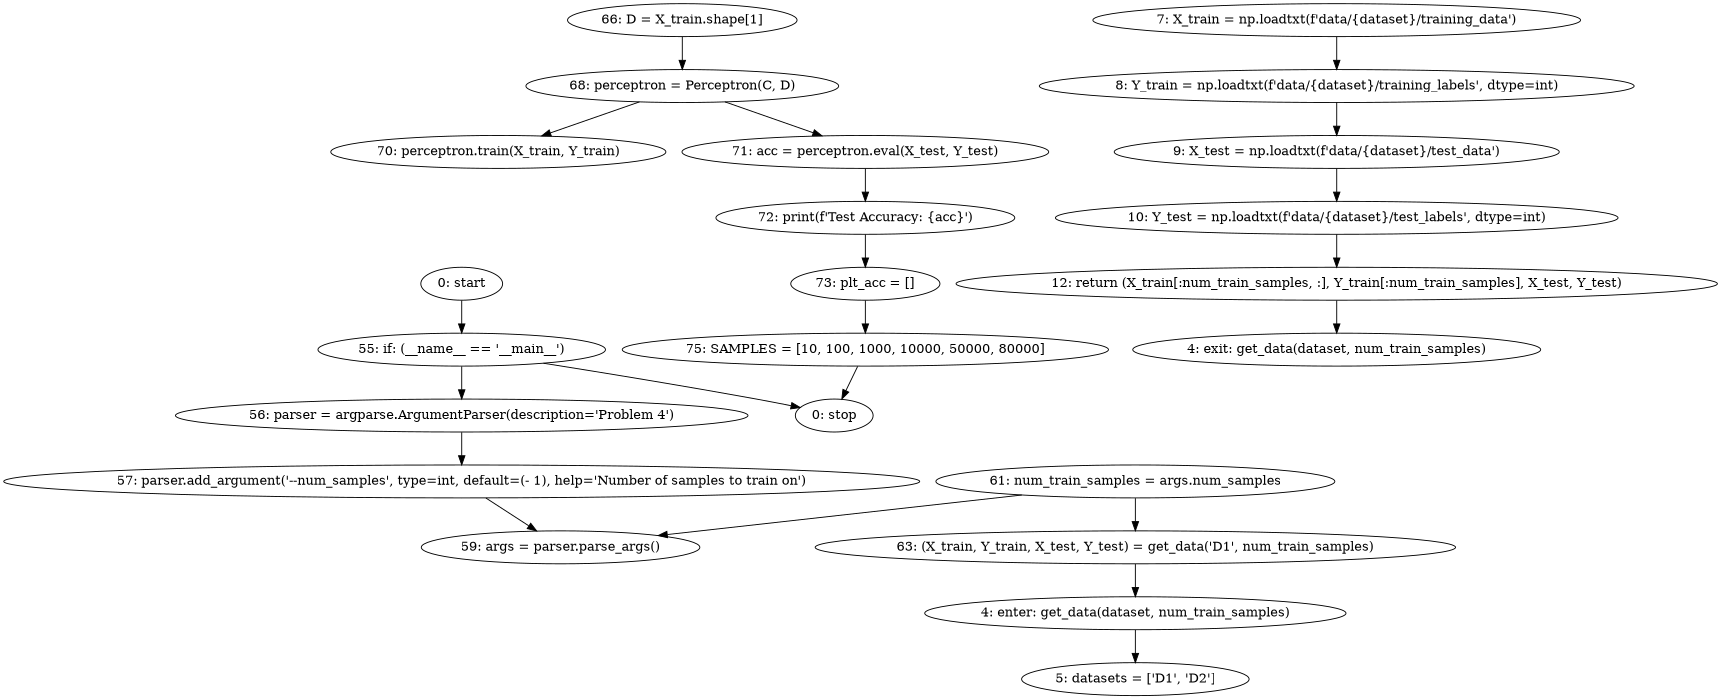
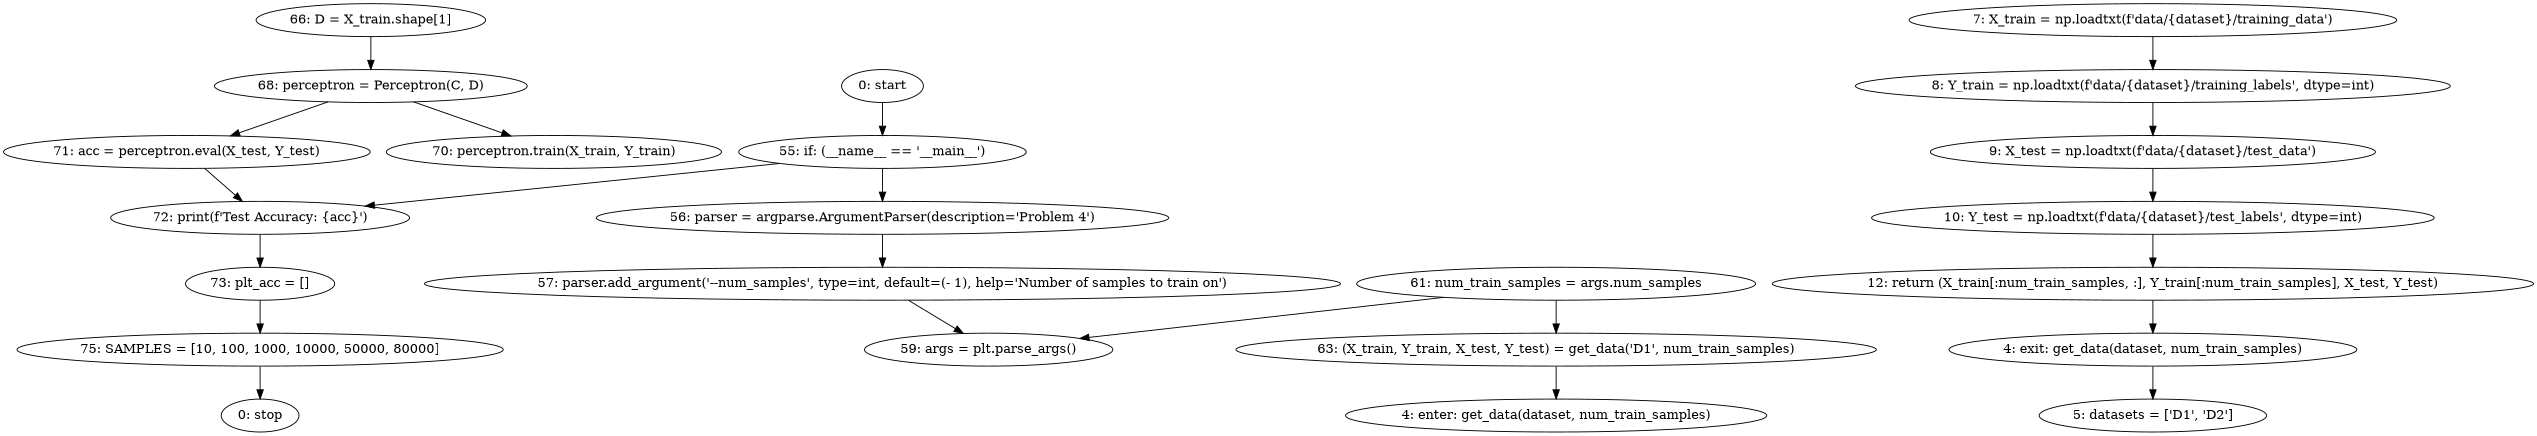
edge "55: if: (__name__ == '__main__')" -> "0: stop": now "55: if: (__name__ == '__main__')" -> "72: print(f'Test Accuracy: {acc}')"
node "59: args = parser.parse_args()": label "59: args = parser.parse_args()" -> "59: args = plt.parse_args()"
edge "4: enter: get_data(dataset, num_train_samples)" -> "5: datasets = ['D1', 'D2']": now "4: exit: get_data(dataset, num_train_samples)" -> "5: datasets = ['D1', 'D2']"
